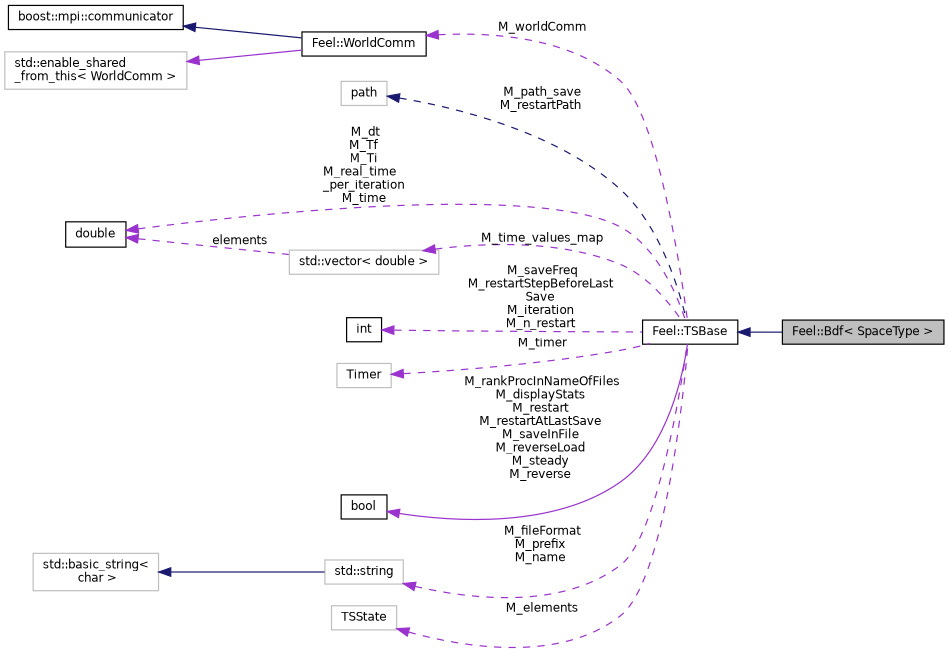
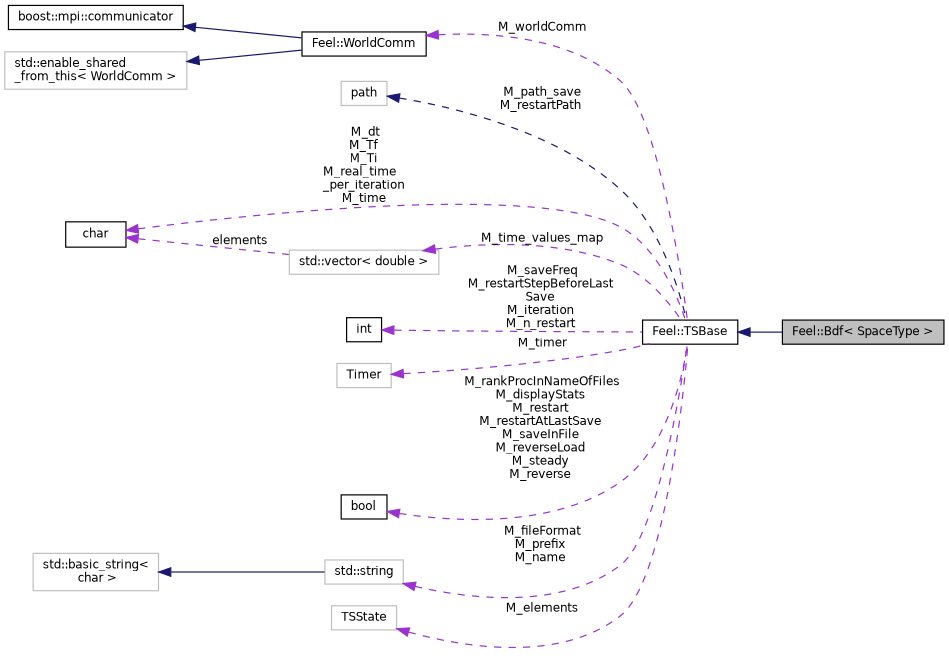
edge "Feel::WorldComm" -> "std::enable_shared _from_this< WorldComm >": color darkorchid3 -> midnightblue
node "double": label "double" -> "char"
edge "Feel::TSBase" -> "bool": style solid -> dashed
